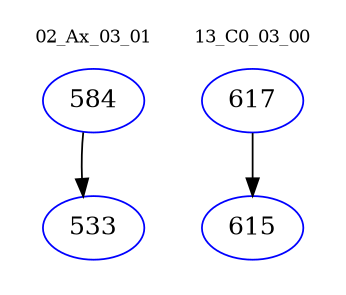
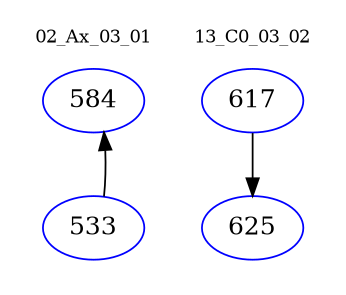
cluster "13_C0_03_00": label "13_C0_03_00" -> "13_C0_03_02"
edge "584" -> "533": reversed
node "615": label "615" -> "625"
